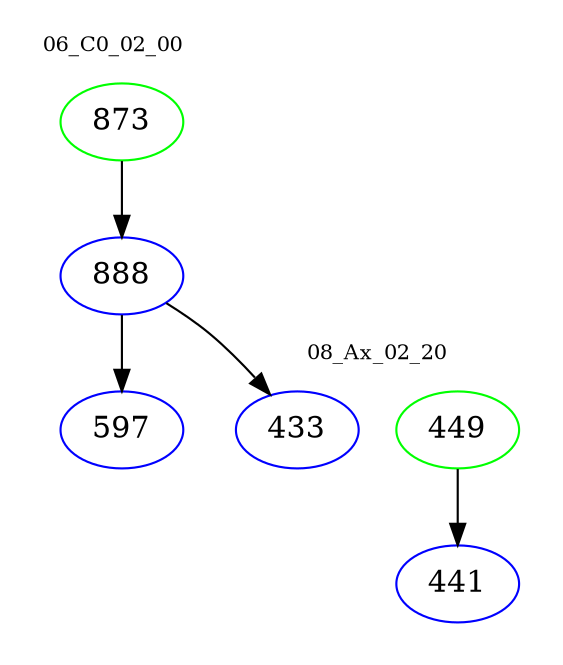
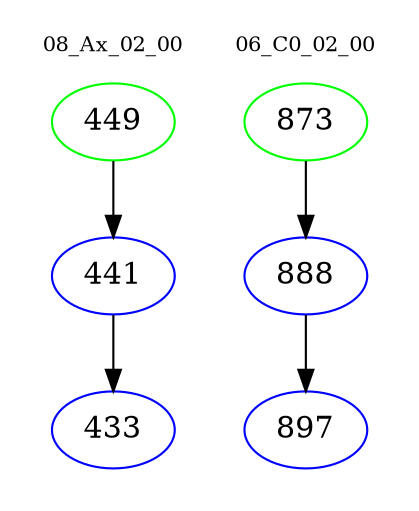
cluster "08_Ax_02_20": label "08_Ax_02_20" -> "08_Ax_02_00"
edge "888" -> "433": now "441" -> "433"
node "597": label "597" -> "897"
